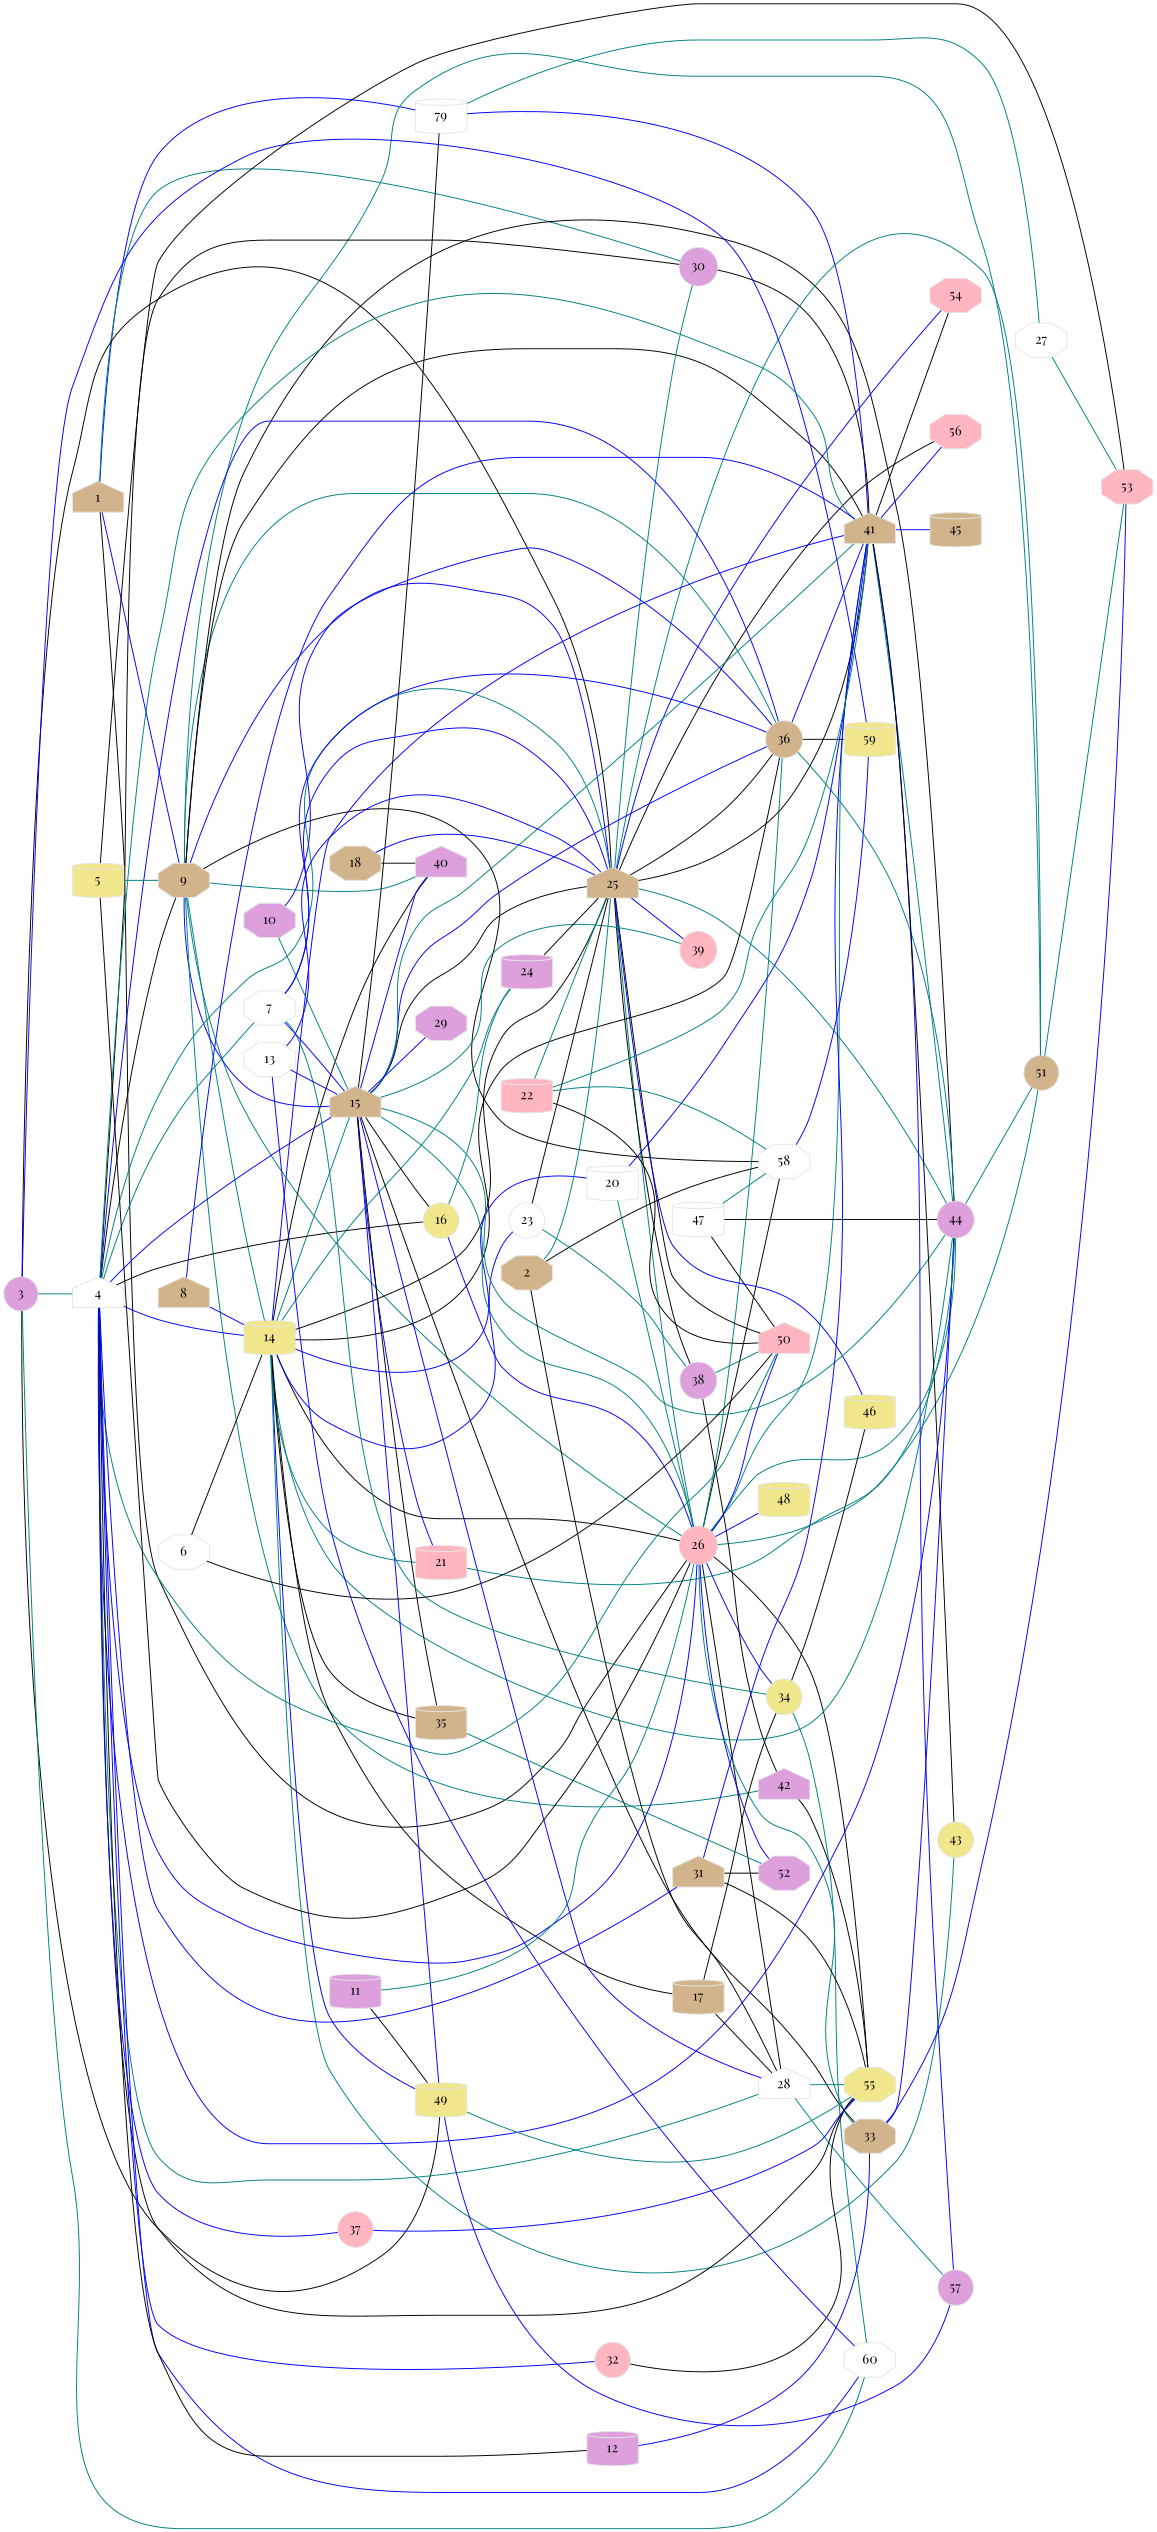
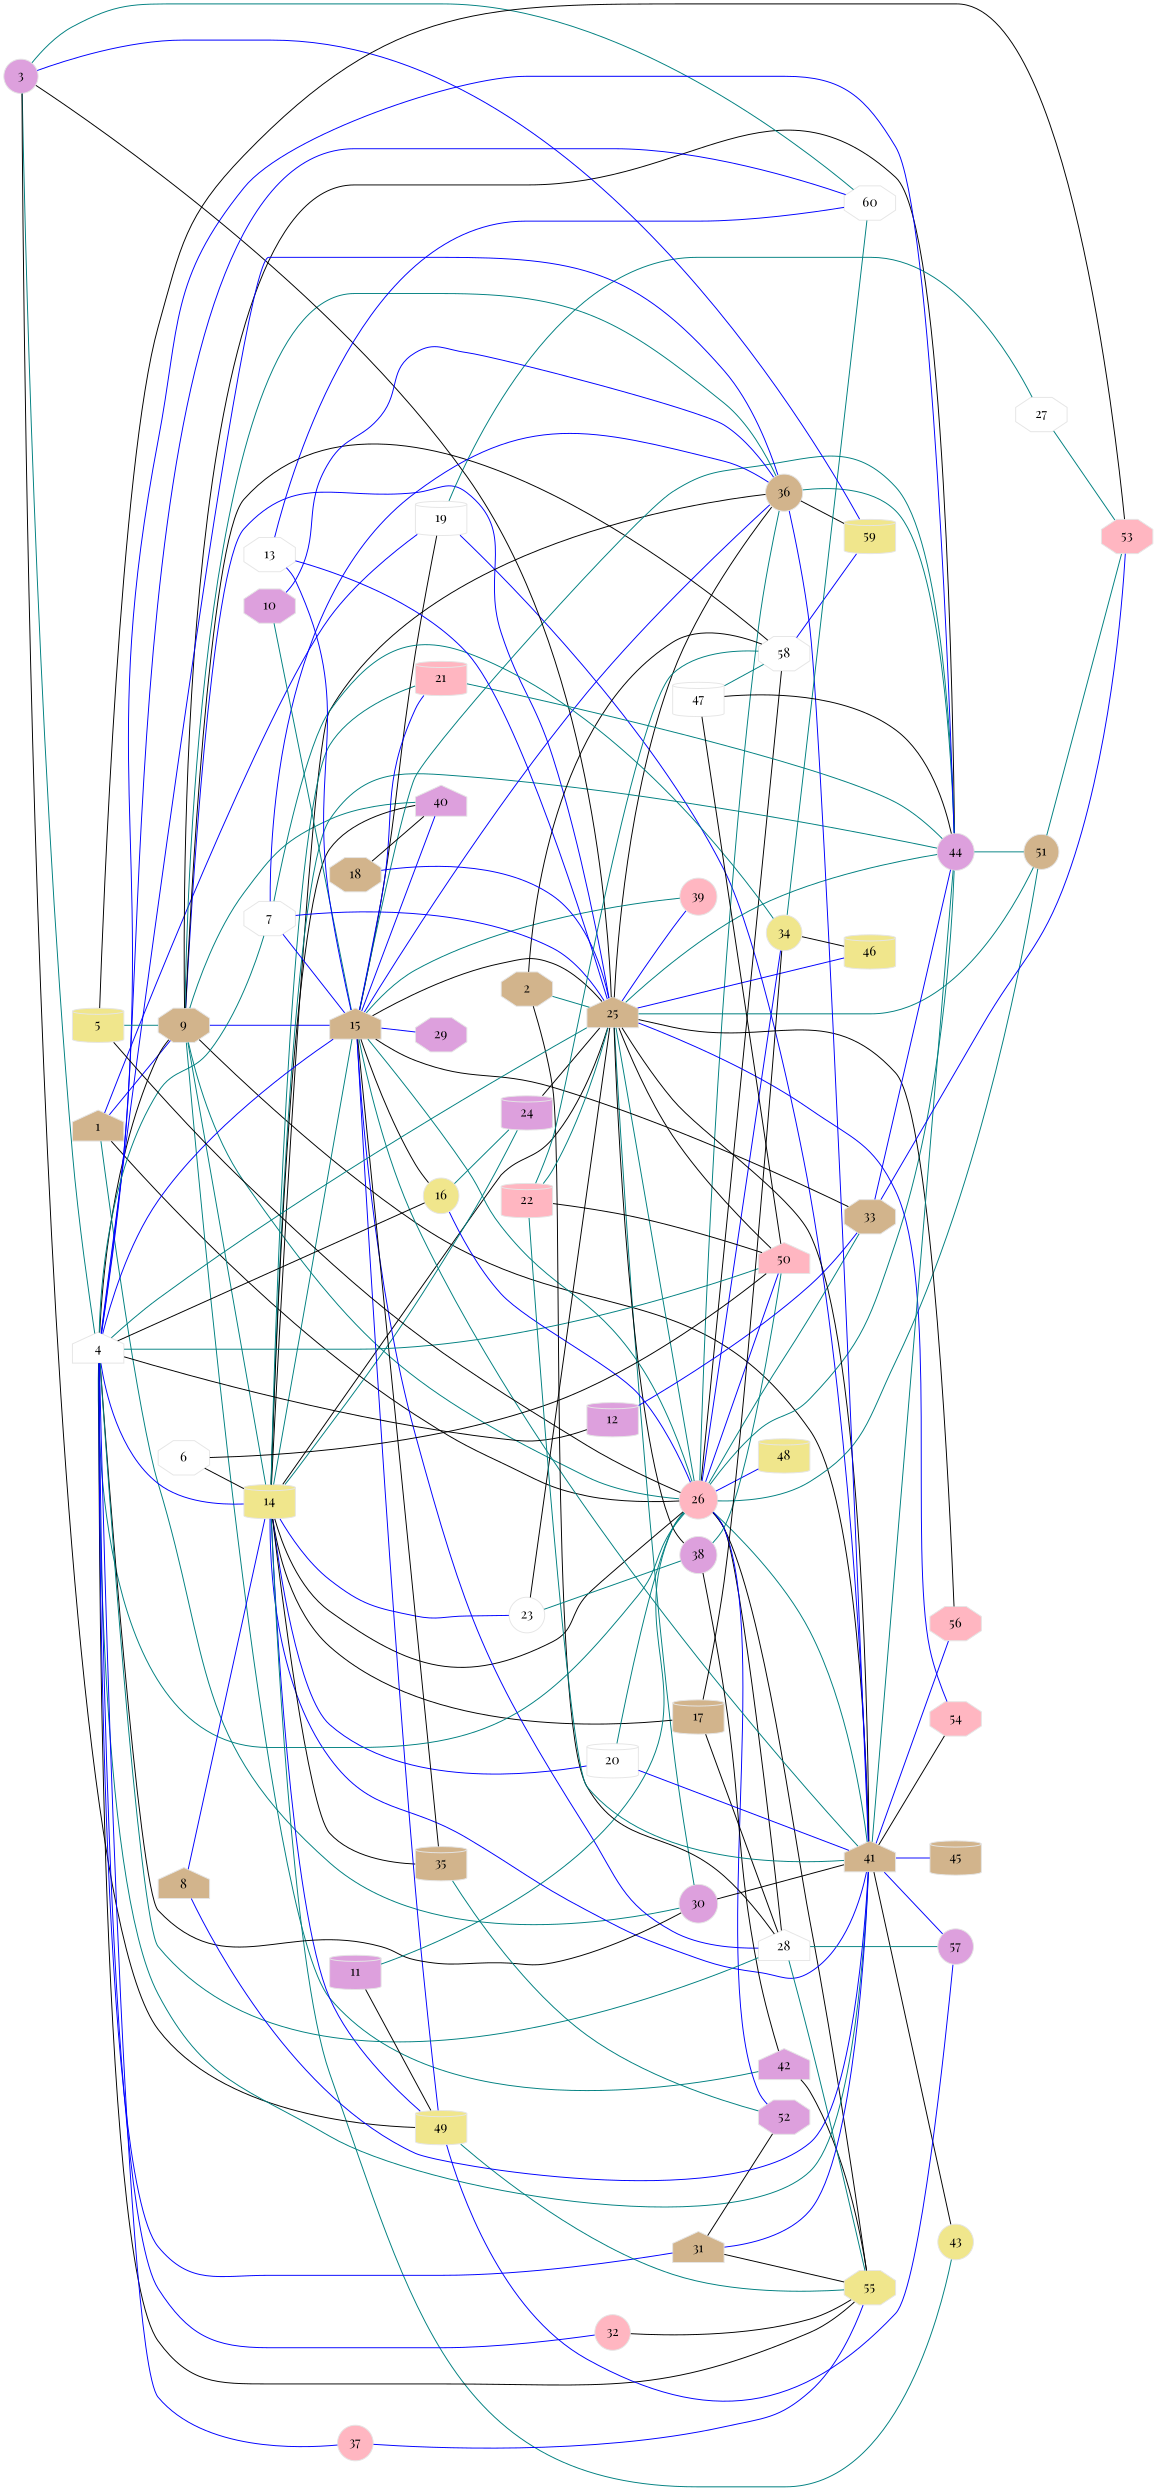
edge "9" -- "51": removed
node "79": label "79" -> "19"
edge "4" -- "26": color blue -> teal
